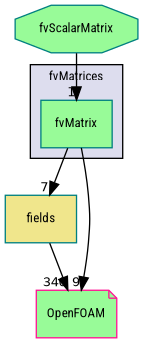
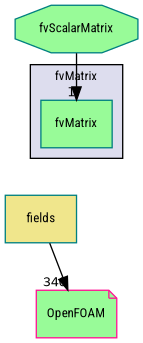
cluster "fvMatrices": label "fvMatrices" -> "fvMatrix"
edge "fvMatrix" -> "fields": removed
edge "fvMatrix" -> "OpenFOAM": removed
